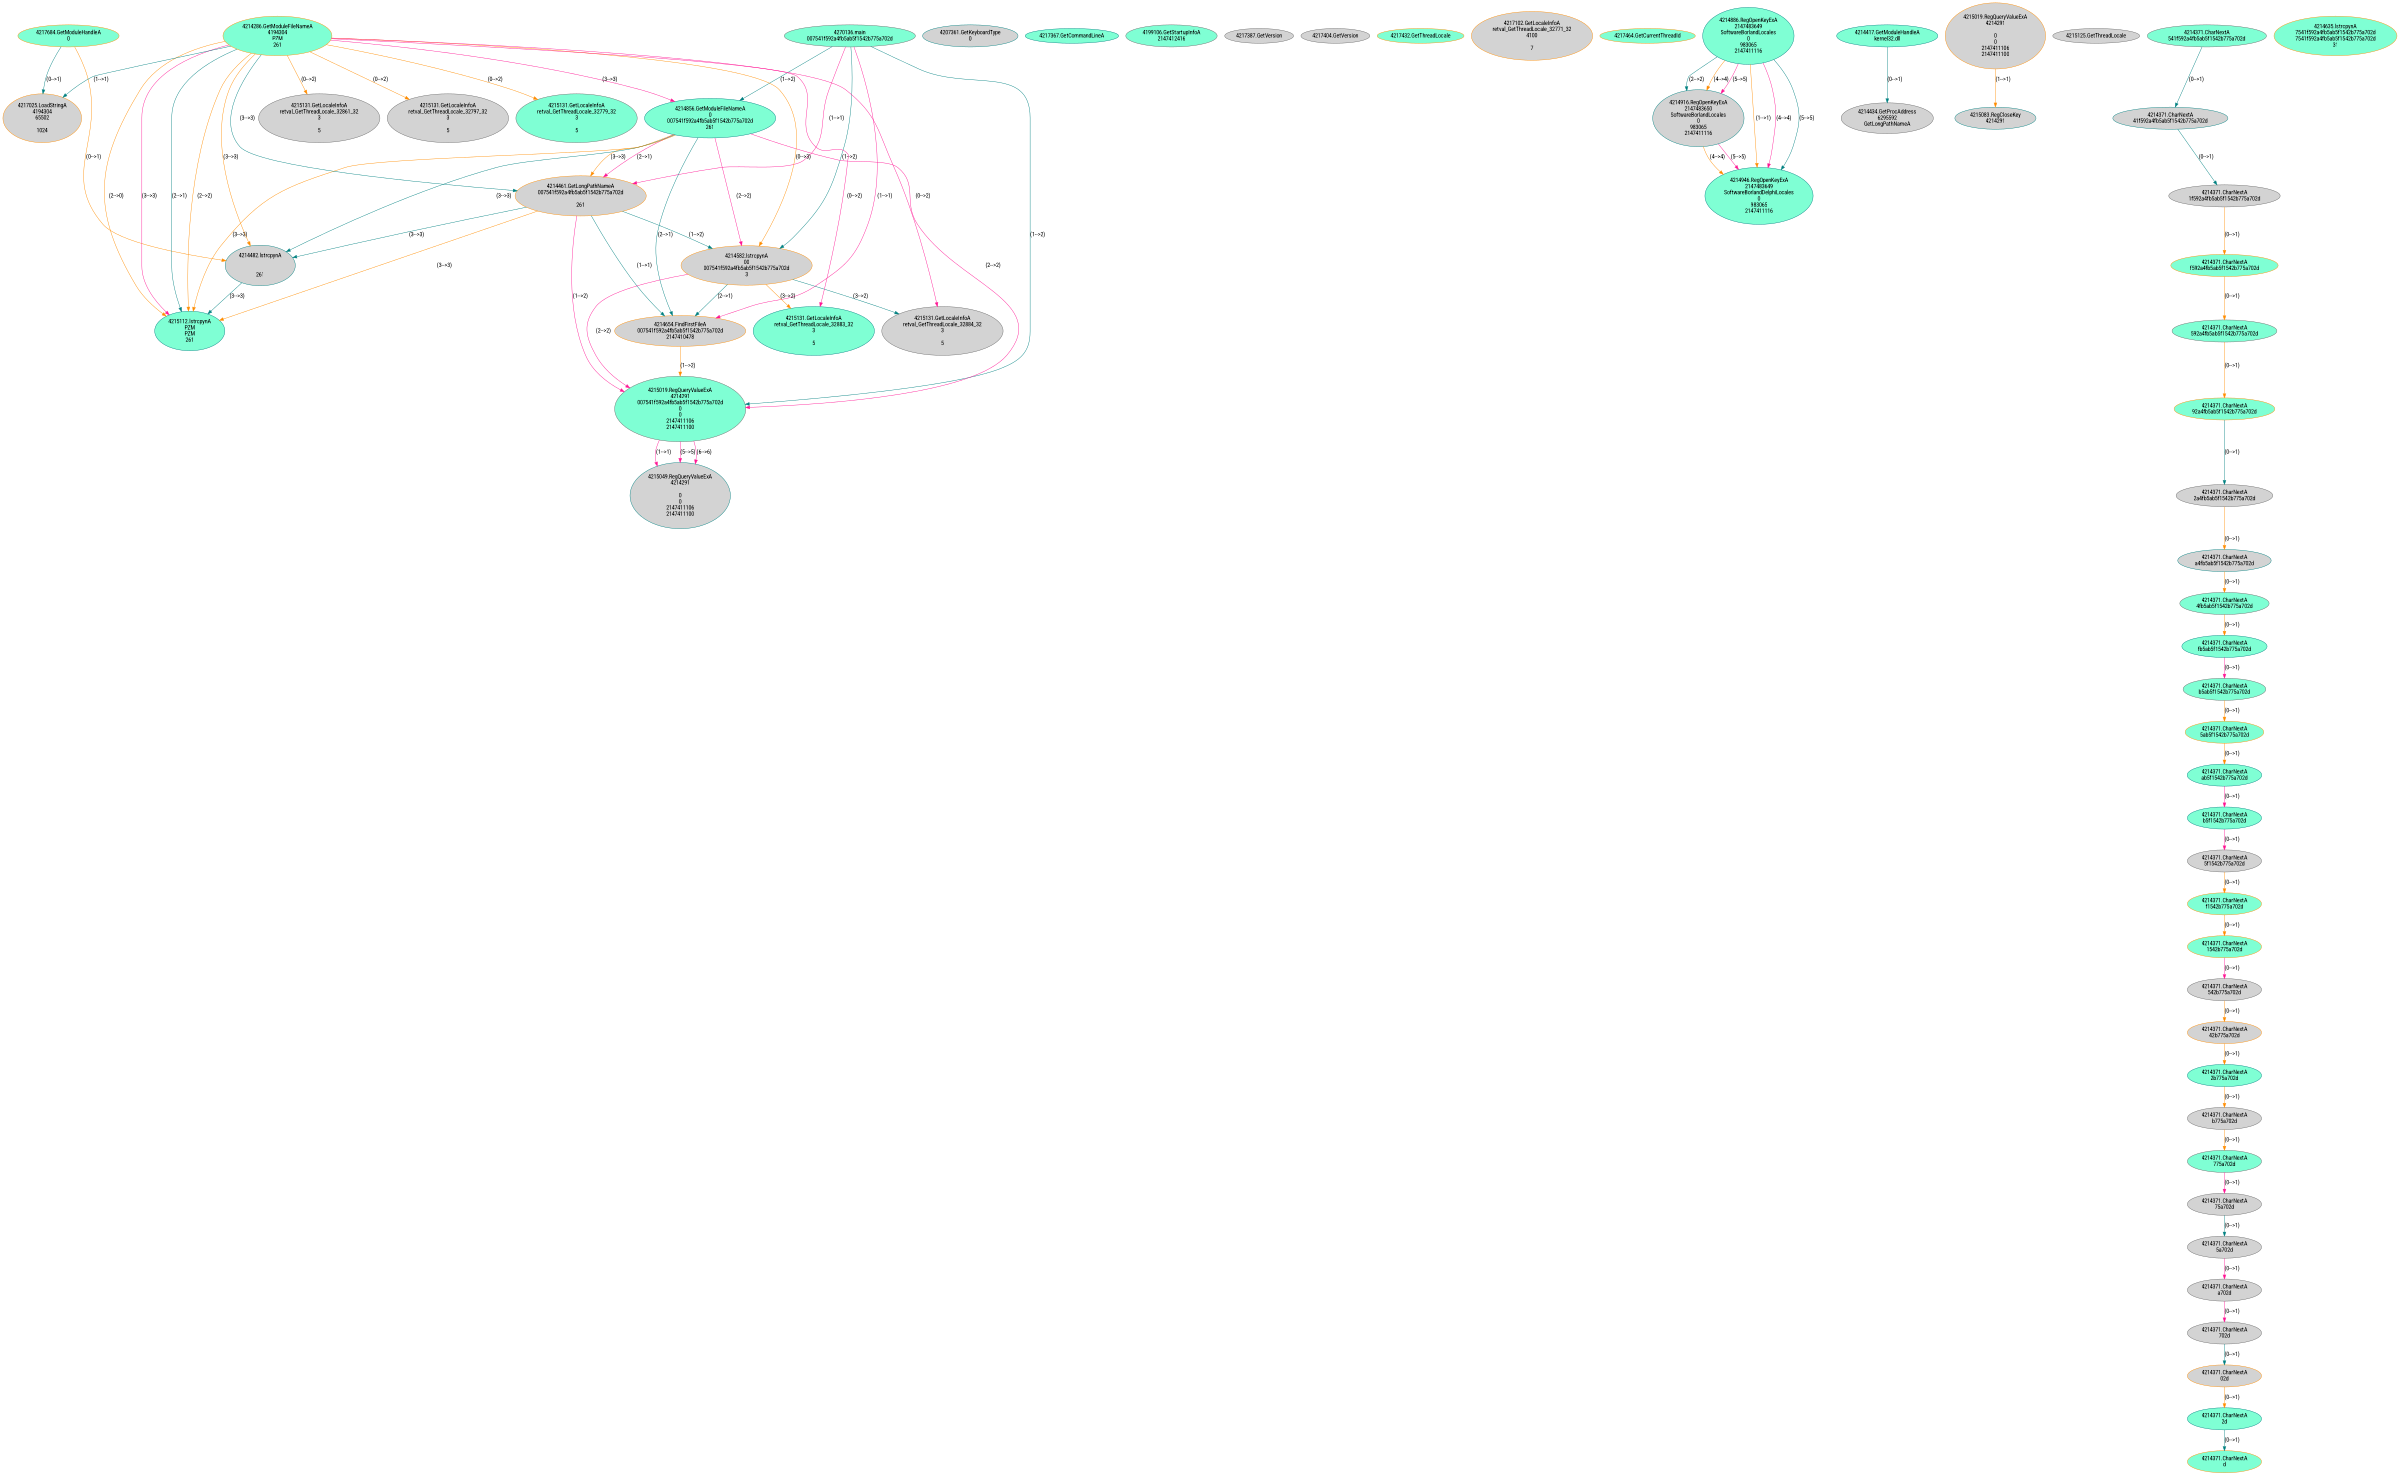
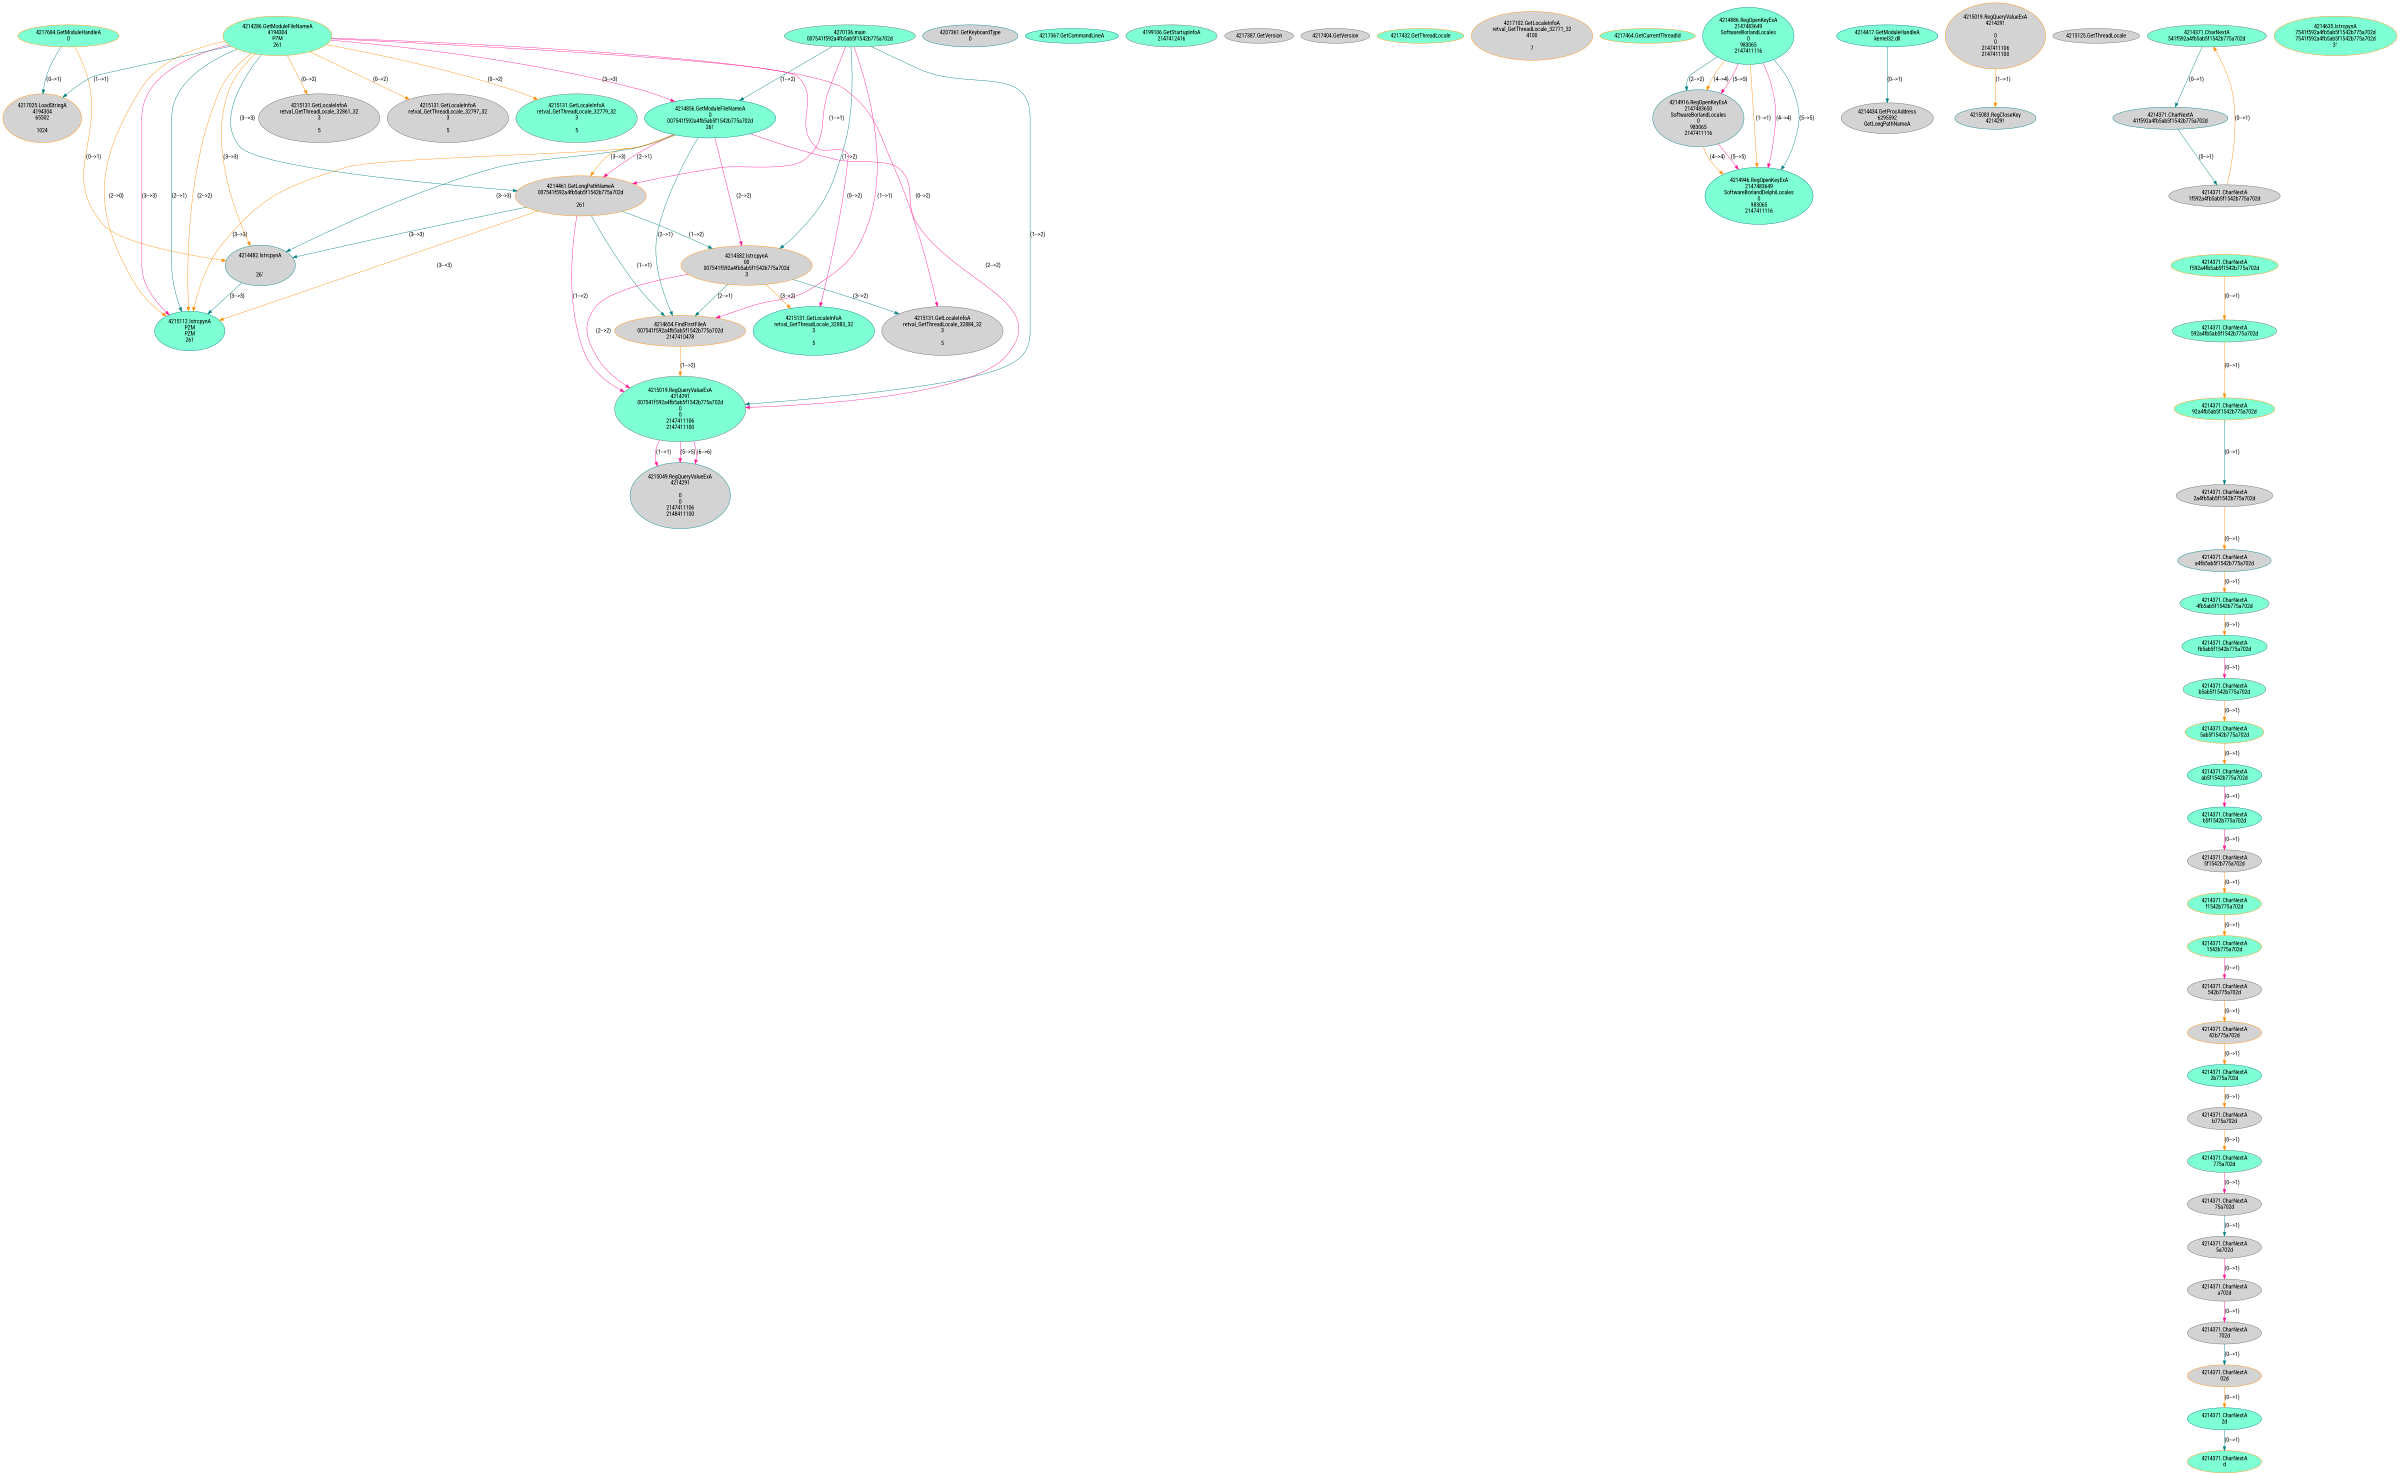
edge "4214286.GetModuleFileNameA 4194304 PZM 261" -> "4214582.lstrcpynA 00 007541f592a4fb5ab5f1542b775a702d 3": removed, label "(0-->3)"
edge "4214371.CharNextA 1f592a4fb5ab5f1542b775a702d" -> "4214371.CharNextA f592a4fb5ab5f1542b775a702d": now "4214371.CharNextA 1f592a4fb5ab5f1542b775a702d" -> "4214371.CharNextA 541f592a4fb5ab5f1542b775a702d"
node "4215049.RegQueryValueExA 4214291 0 0 2147411106 2147411100": label "4215049.RegQueryValueExA 4214291 0 0 2147411106 2147411100" -> "4215049.RegQueryValueExA 4214291 0 0 2147411106 2148411100"
